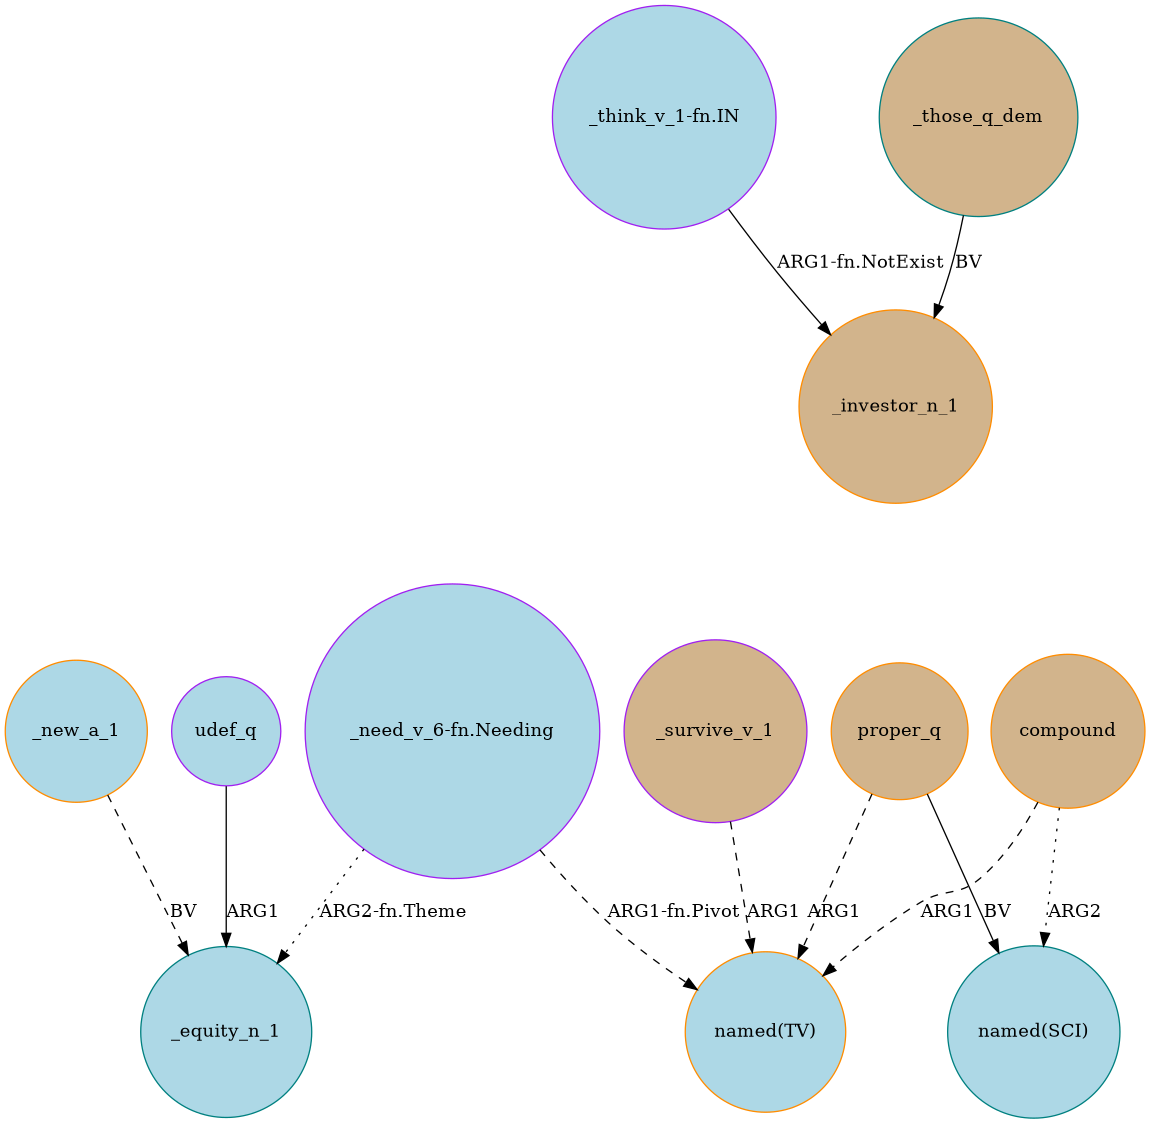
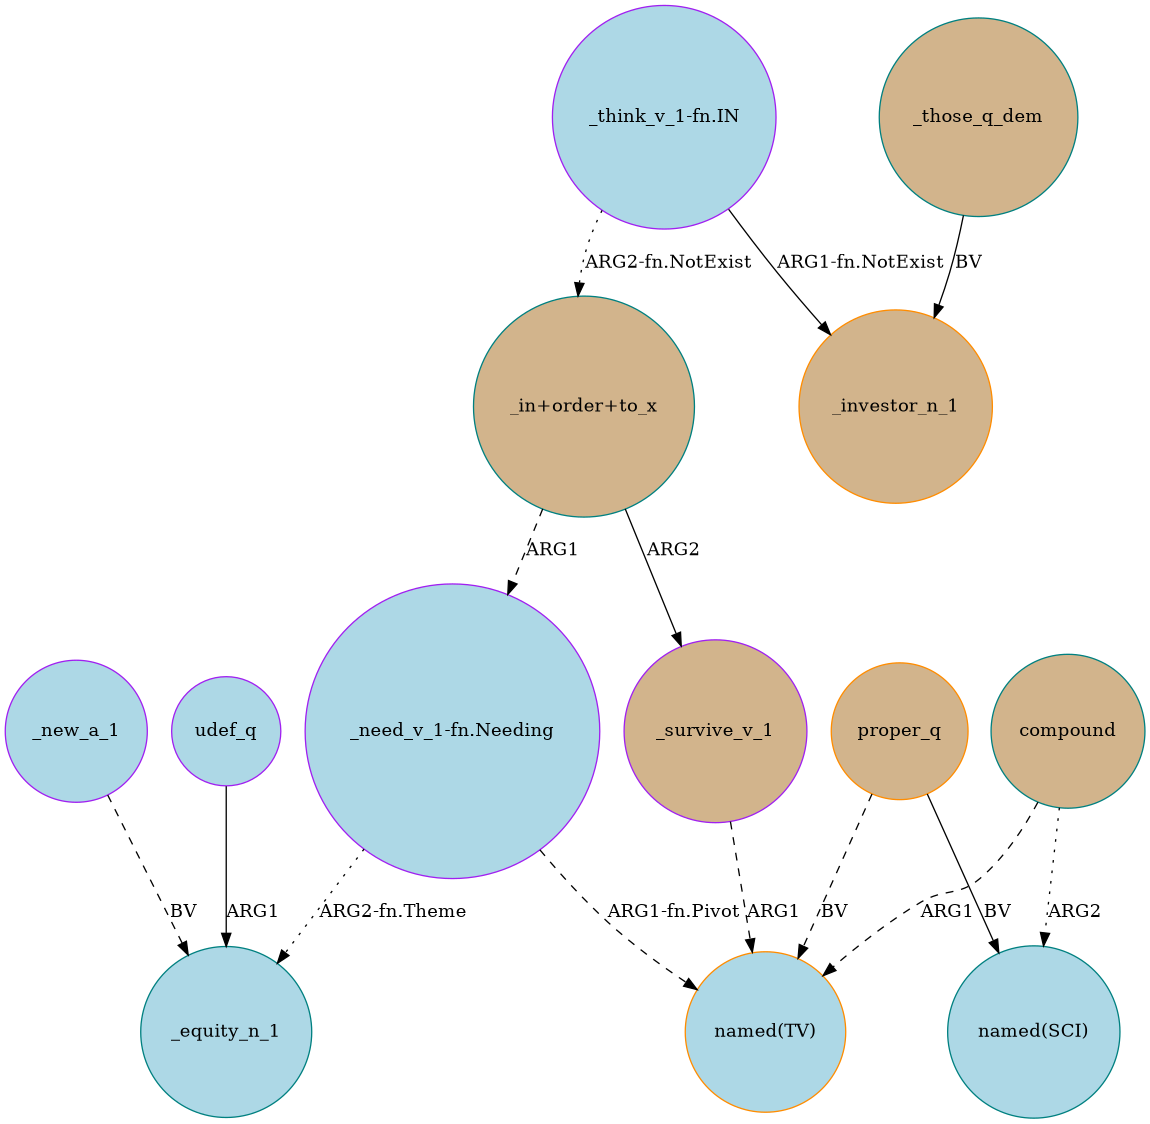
node "_in+order+to_x": added
node "_new_a_1": color darkorange -> purple
node "_need_v_6-fn.Needing": label "_need_v_6-fn.Needing" -> "_need_v_1-fn.Needing"
node "compound": color darkorange -> teal
edge "proper_q" -> "named(TV)": label "ARG1" -> "BV"
